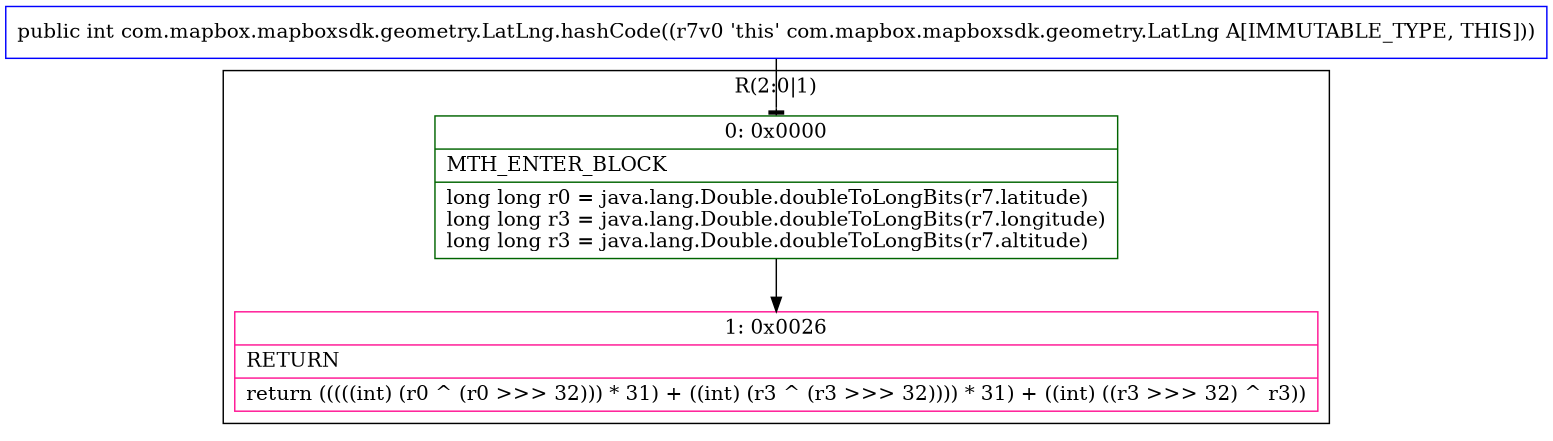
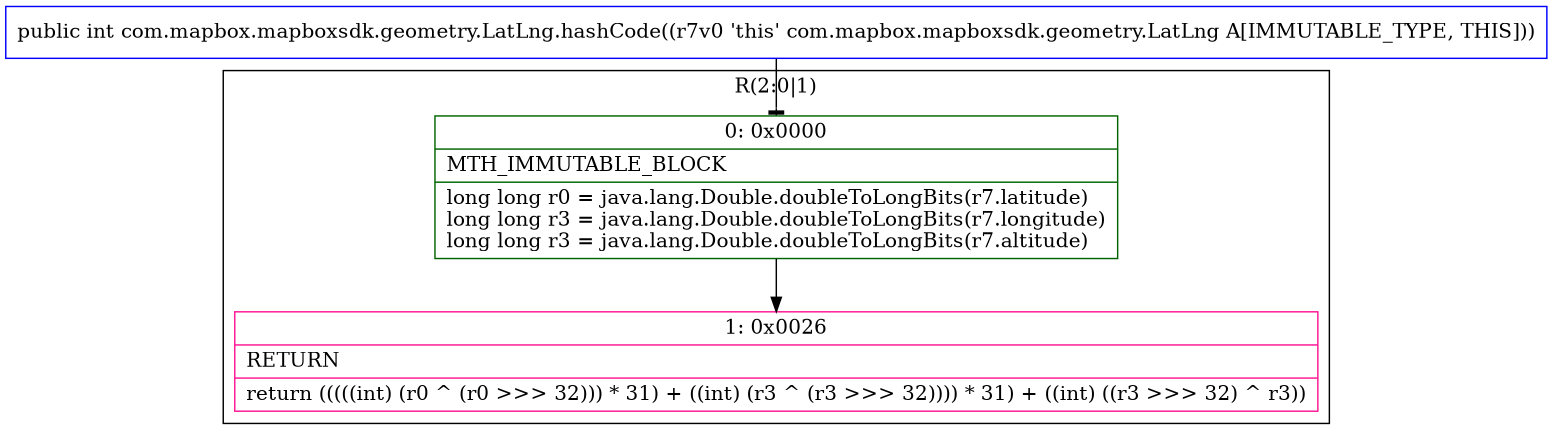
node "0: 0x0000": text "MTH_ENTER_BLOCK" -> "MTH_IMMUTABLE_BLOCK"
